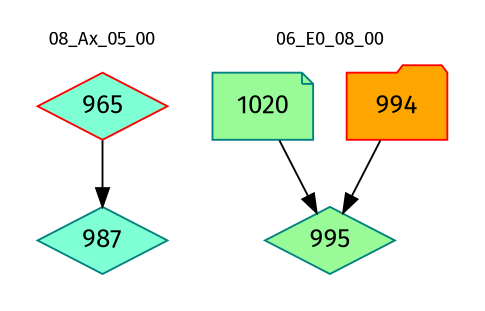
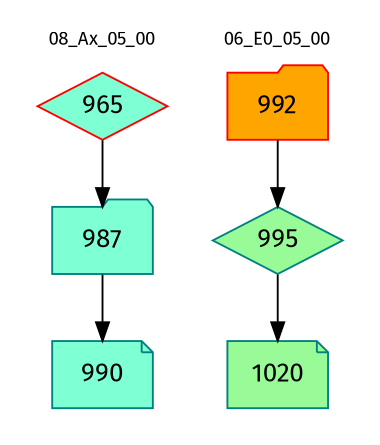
cluster "06_E0_08_00": label "06_E0_08_00" -> "06_E0_05_00"
node "994": label "994" -> "992"
edge "1020" -> "995": reversed
node "987": shape diamond -> folder
node "990": added
